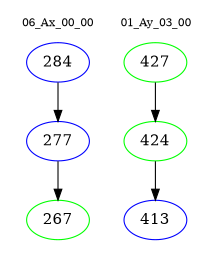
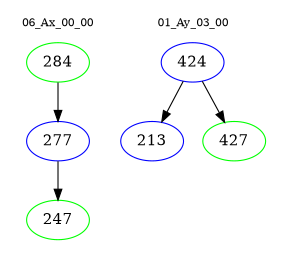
node "284": color blue -> green
edge "427" -> "424": reversed
node "424": color green -> blue
node "267": label "267" -> "247"
node "413": label "413" -> "213"
